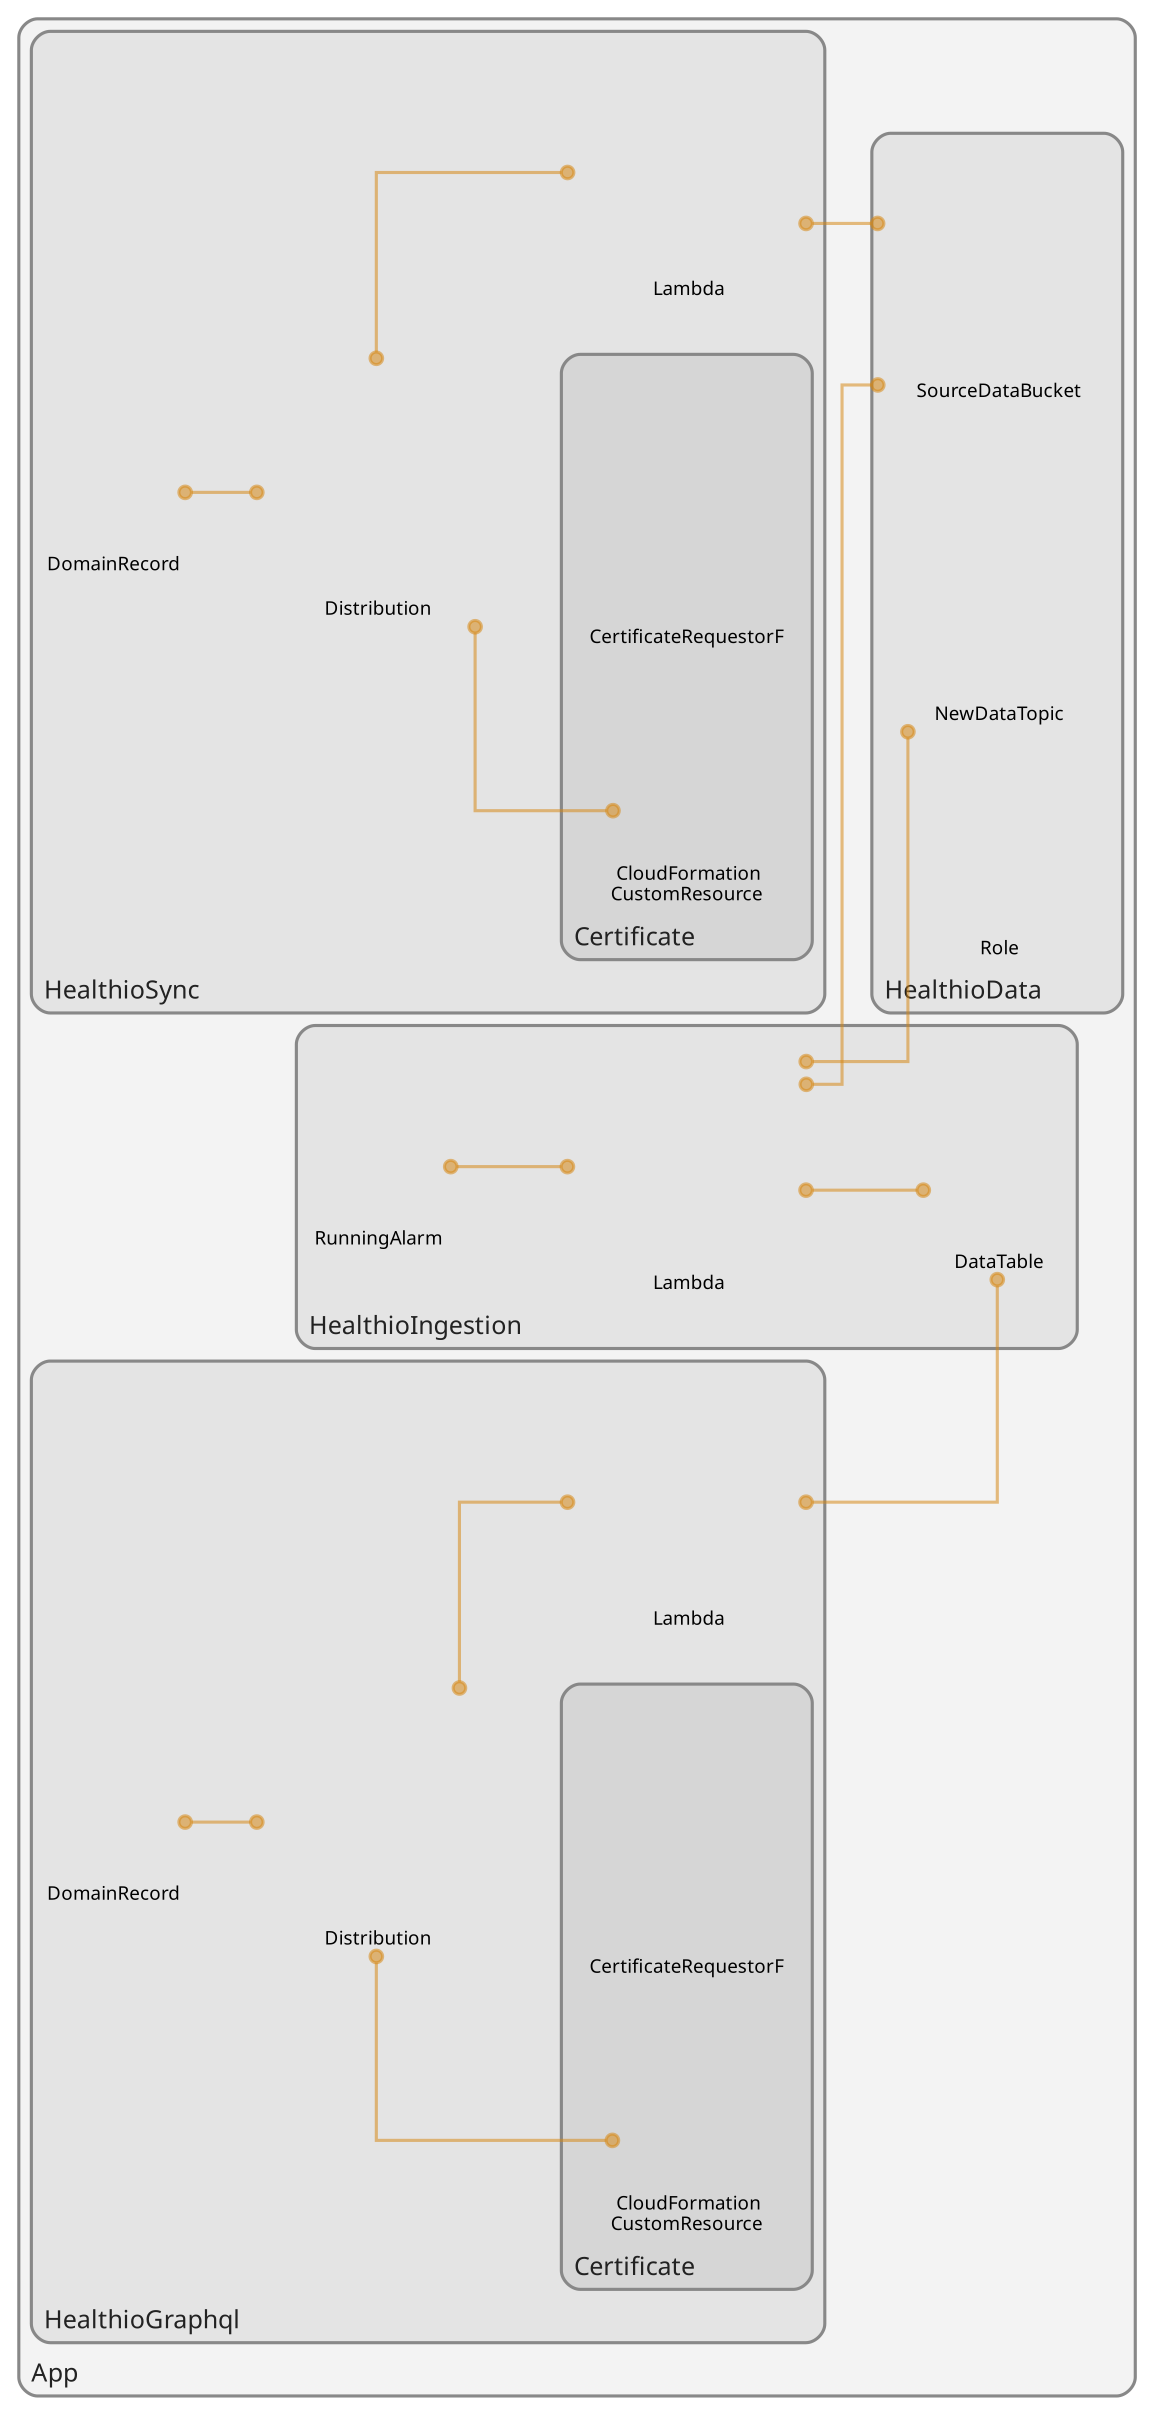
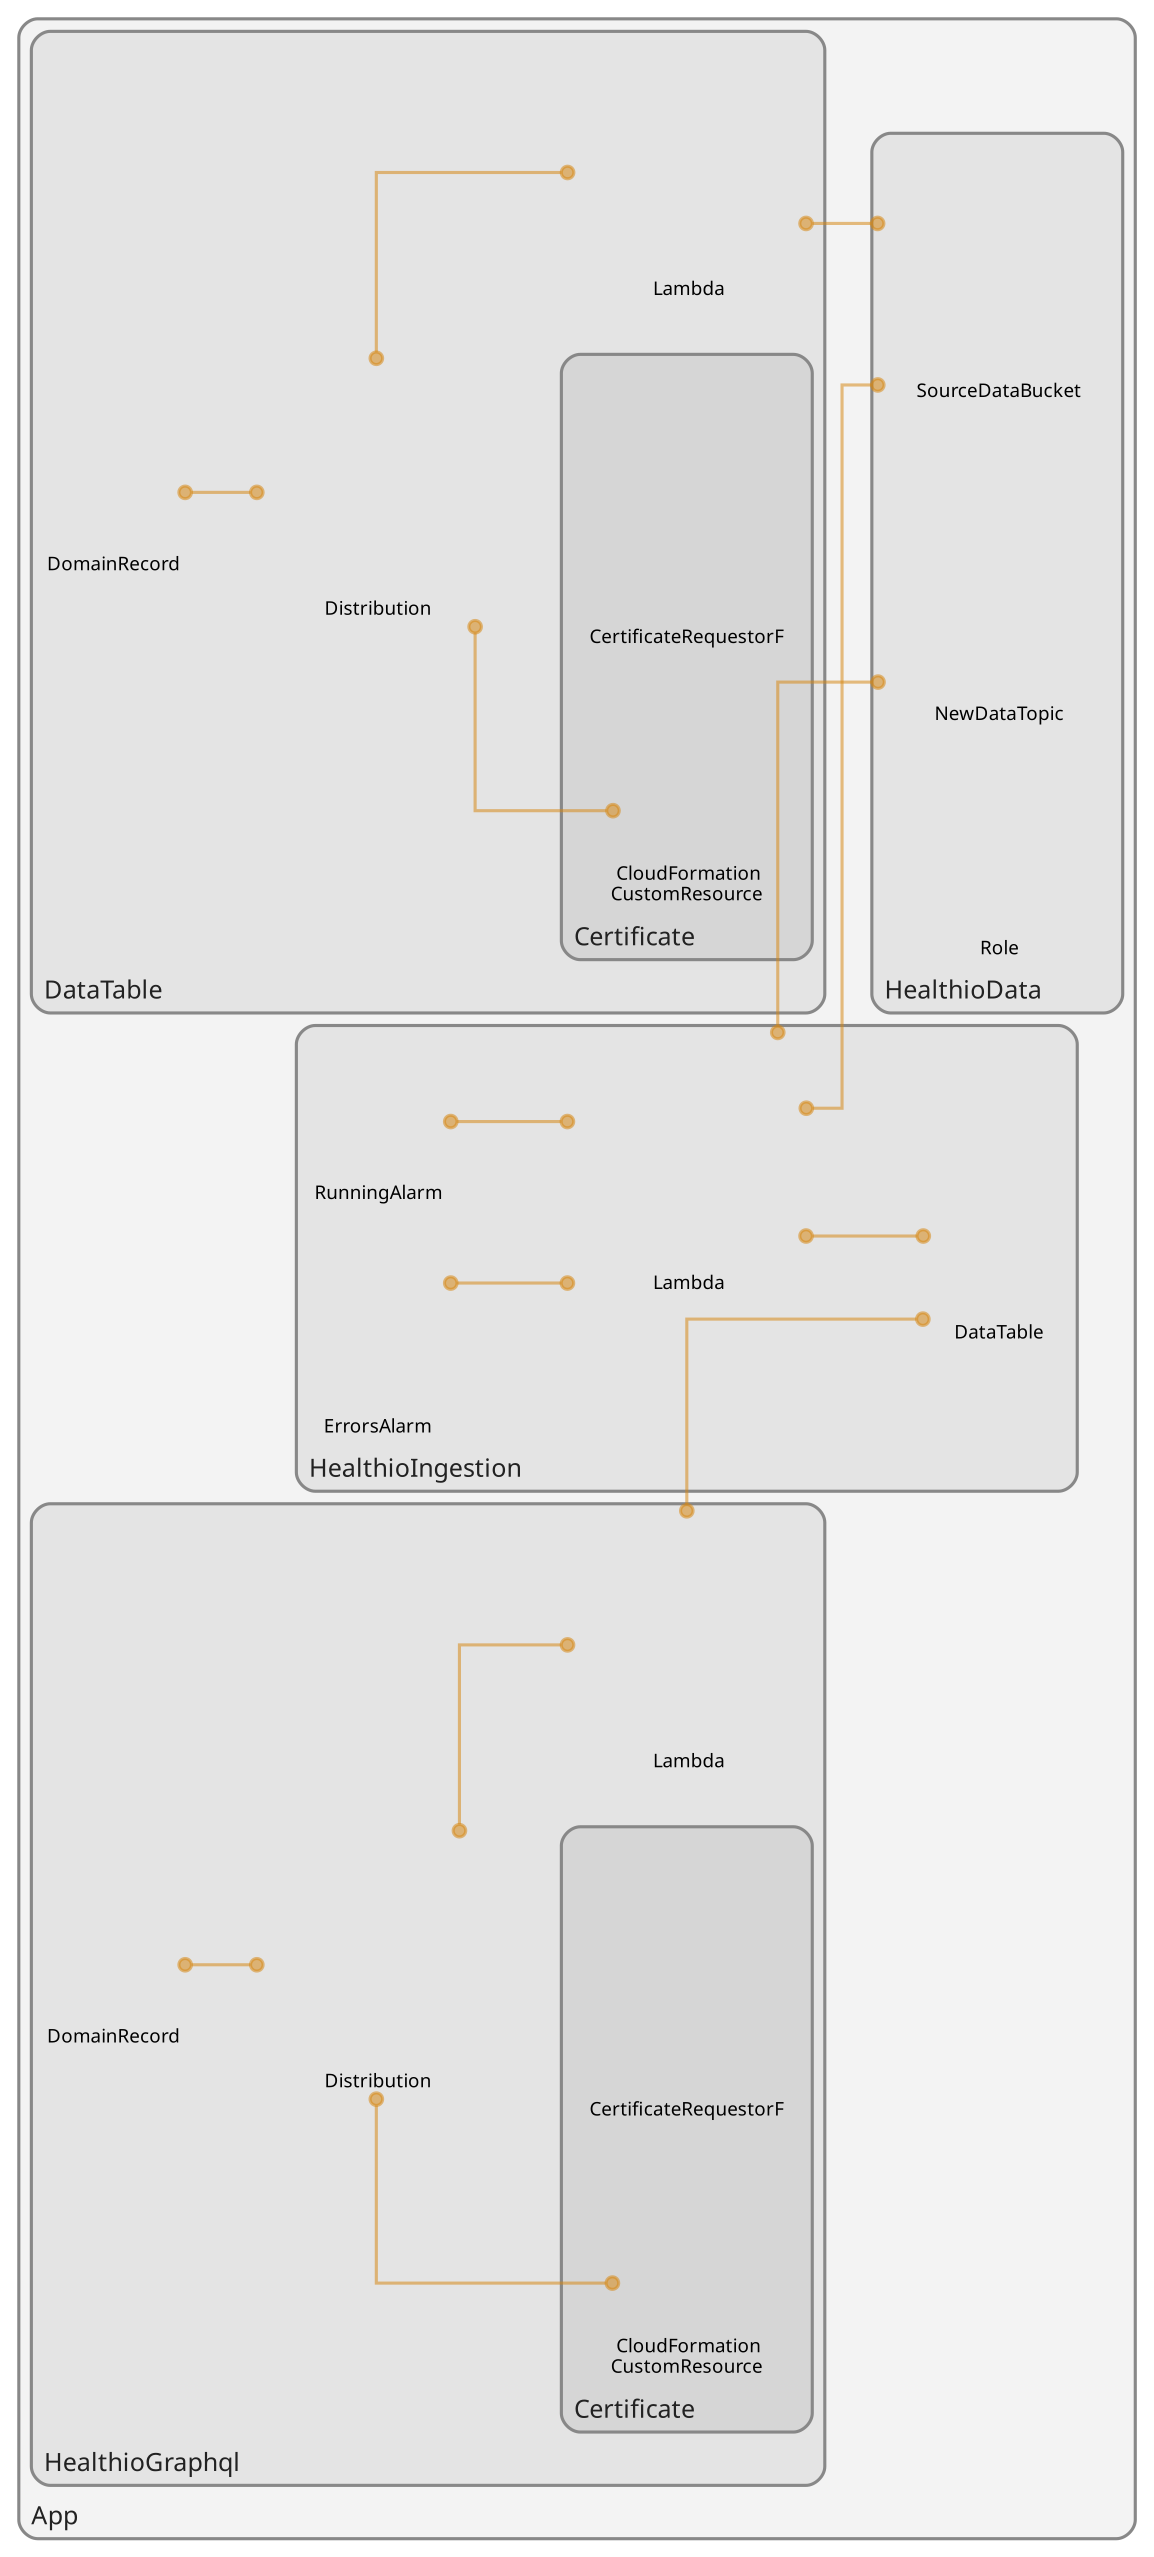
cluster "HealthioSync": label "HealthioSync" -> "DataTable"
node "ErrorsAlarm": added
